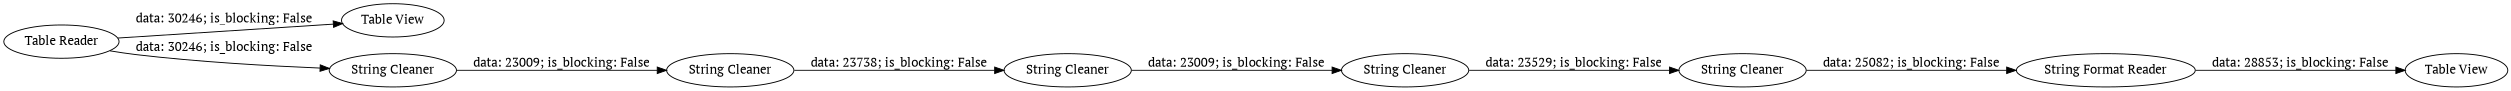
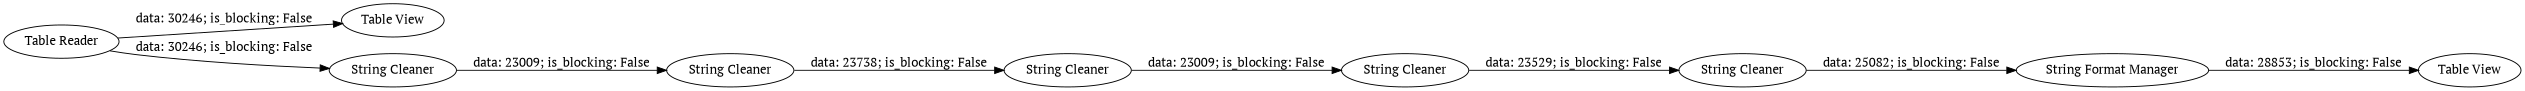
node "String Format Reader": label "String Format Reader" -> "String Format Manager"
